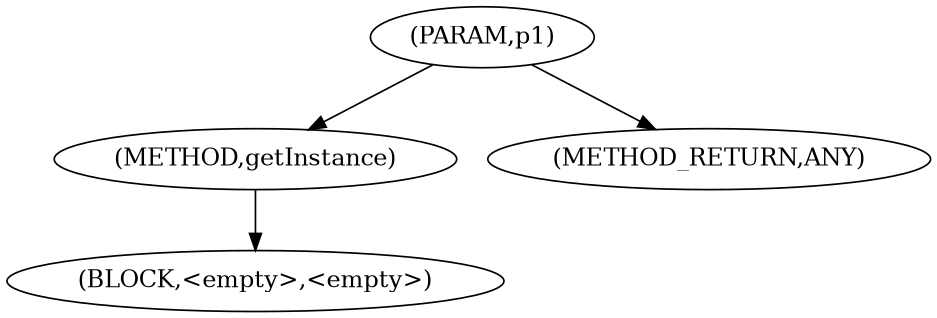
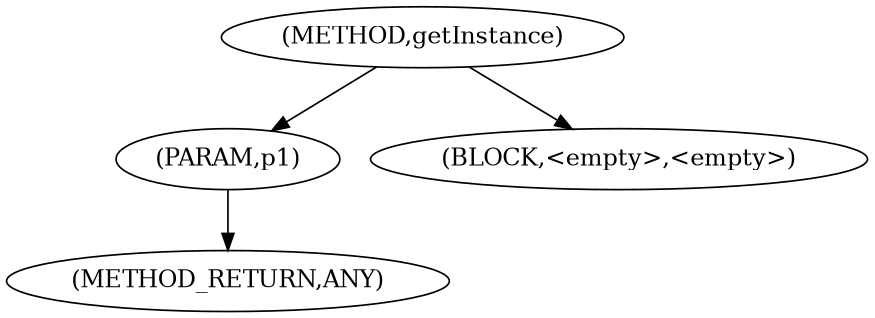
edge "(PARAM,p1)" -> "(METHOD,getInstance)": reversed
